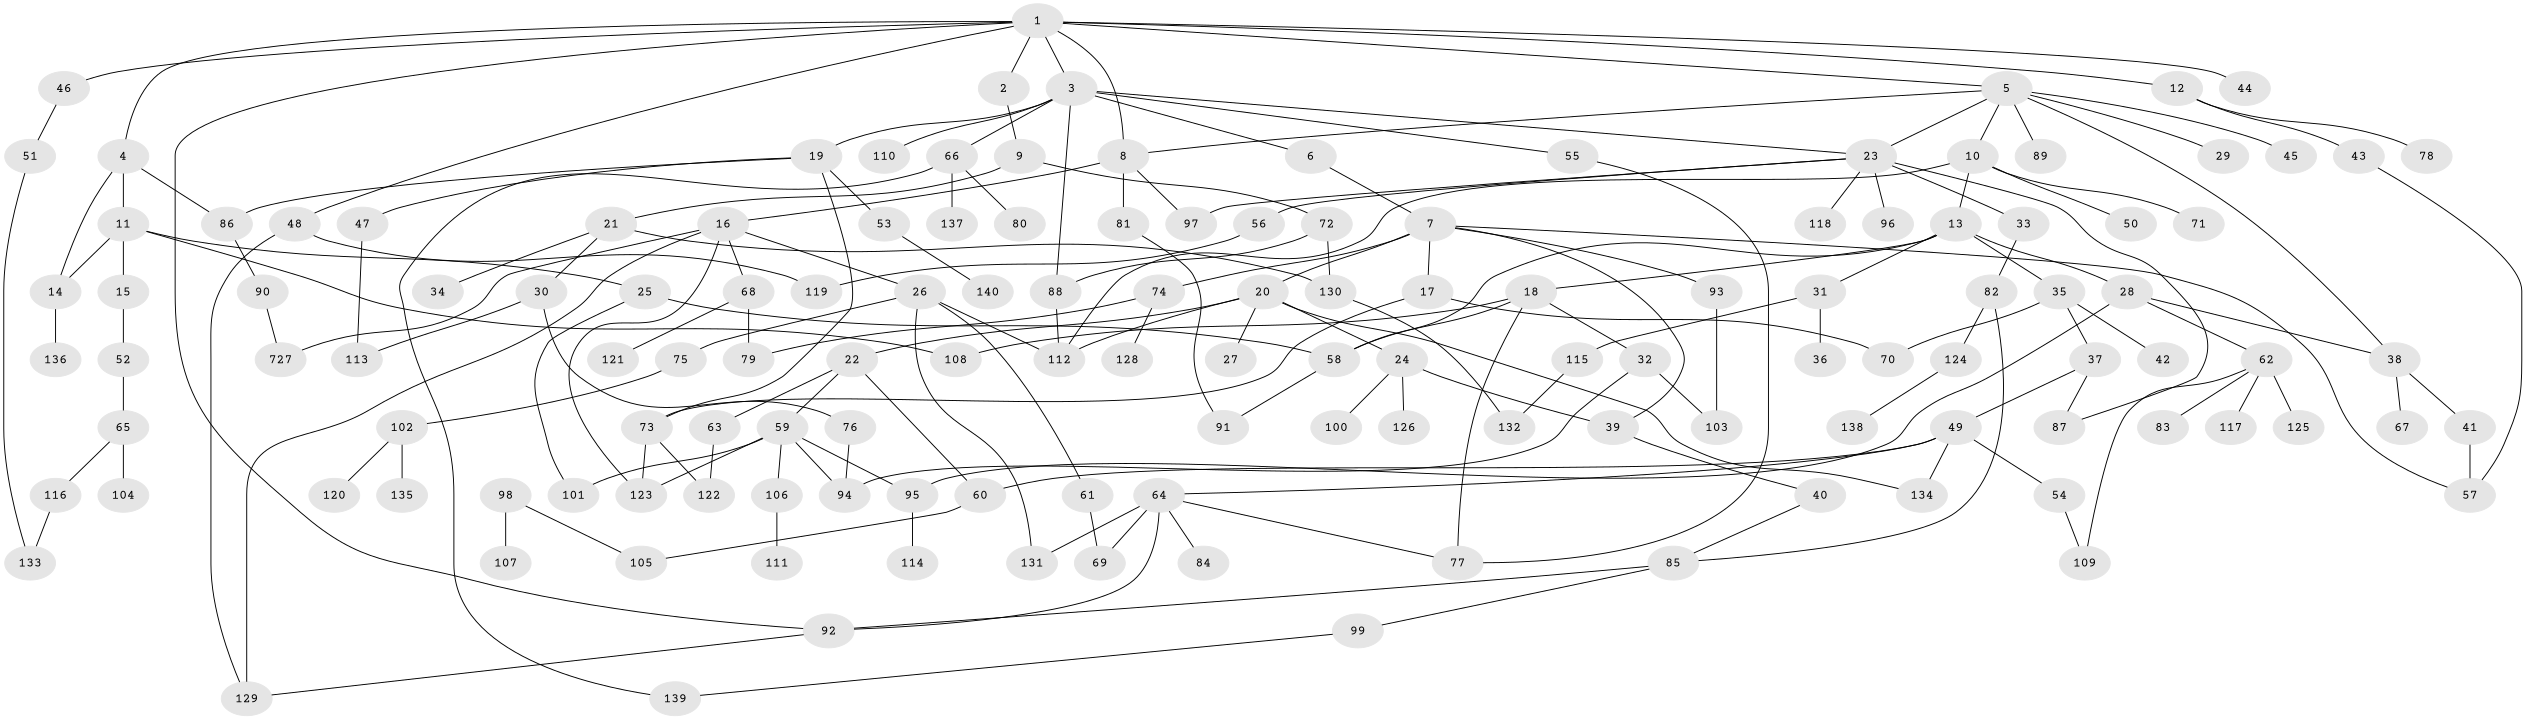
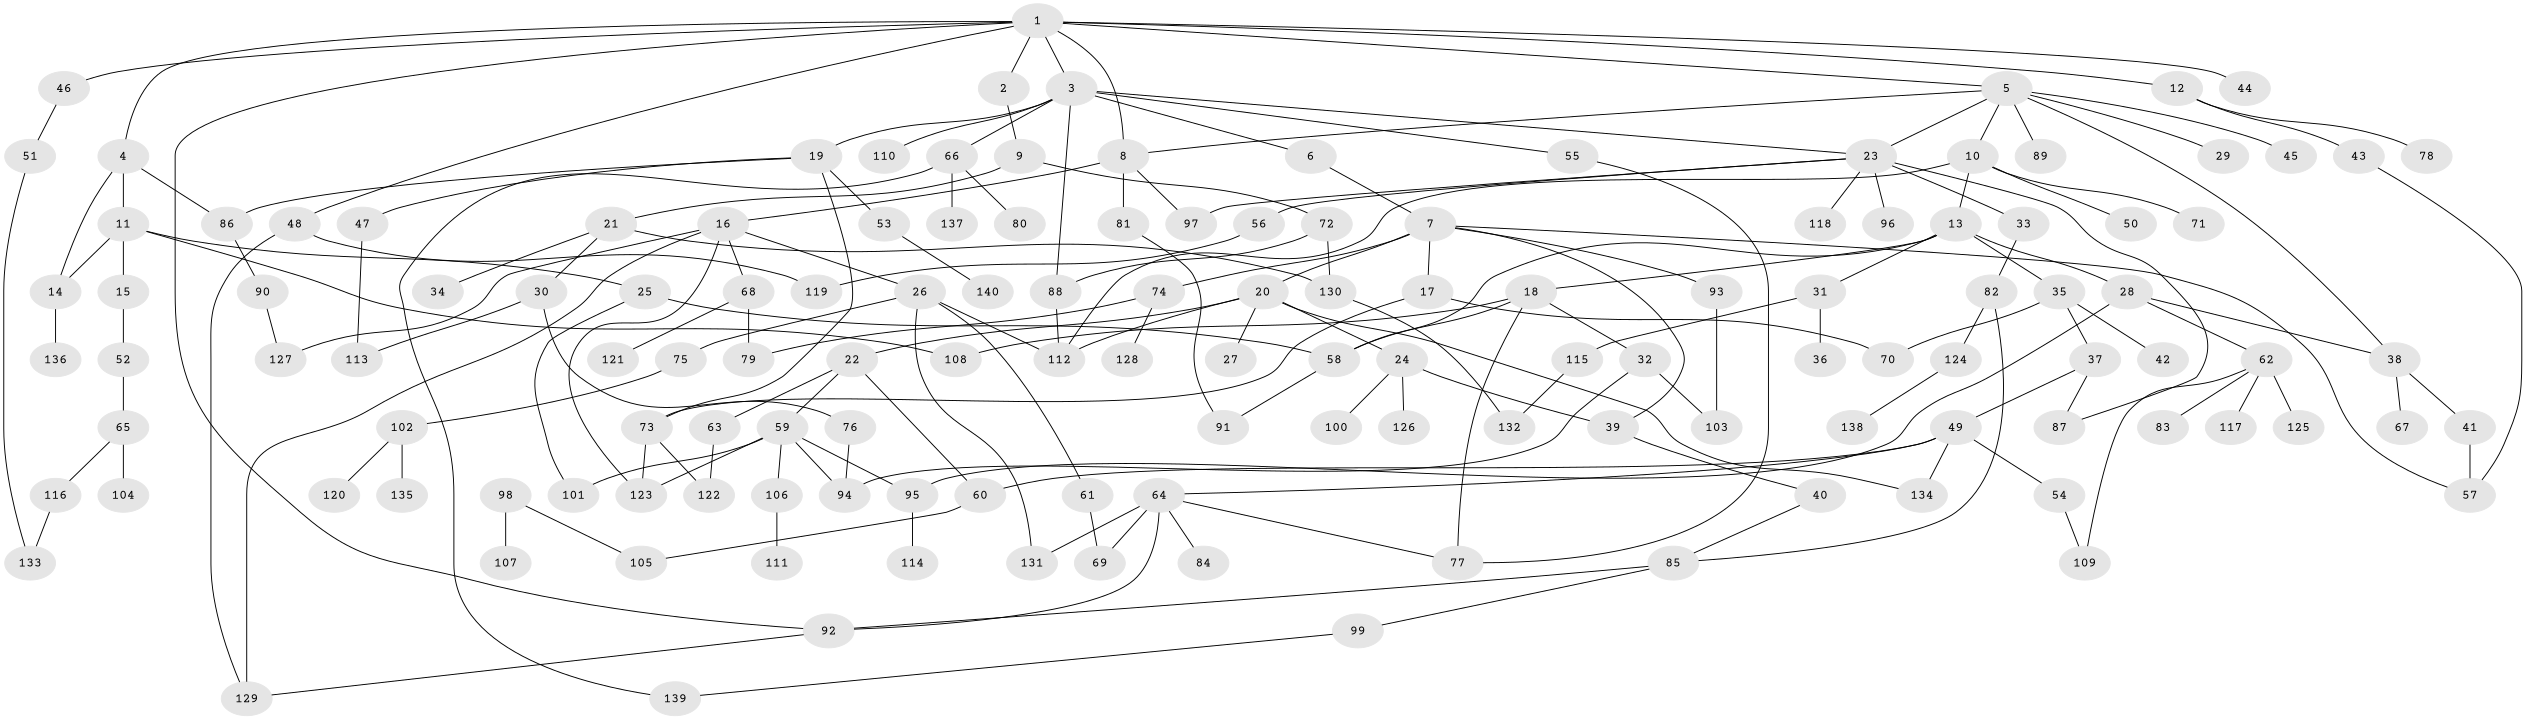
node "727": label "727" -> "127"
